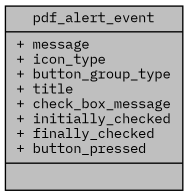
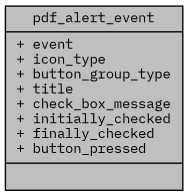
node "pdf_alert_event": text "+ message" -> "+ event"
